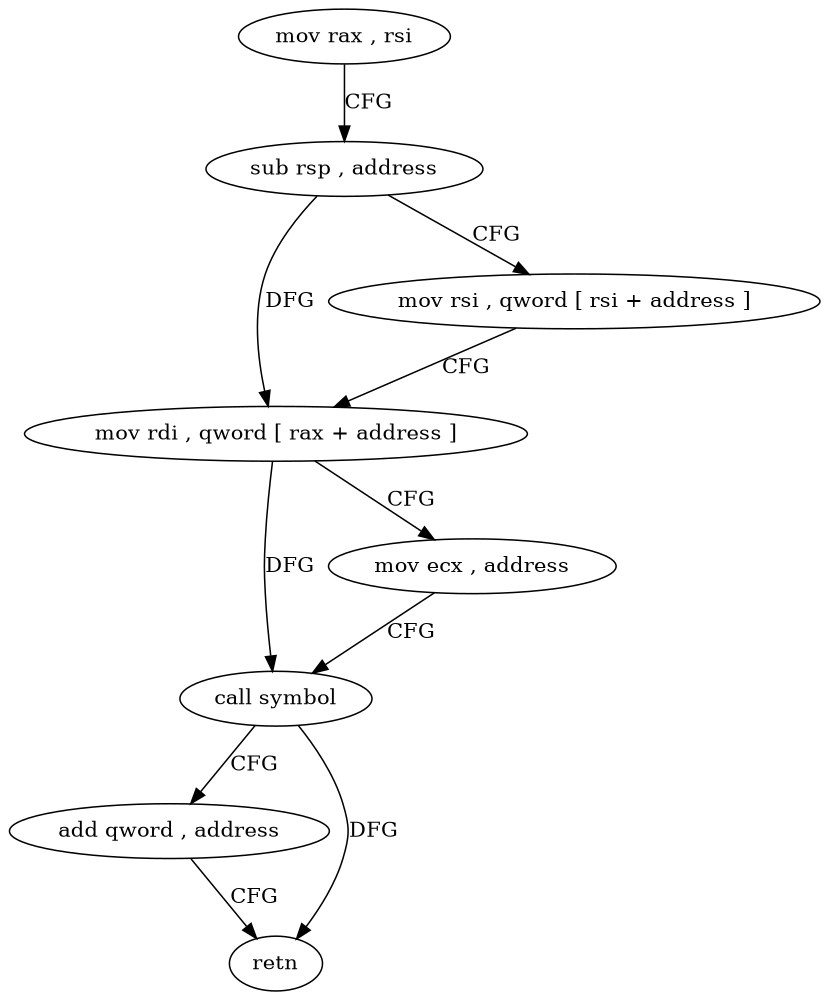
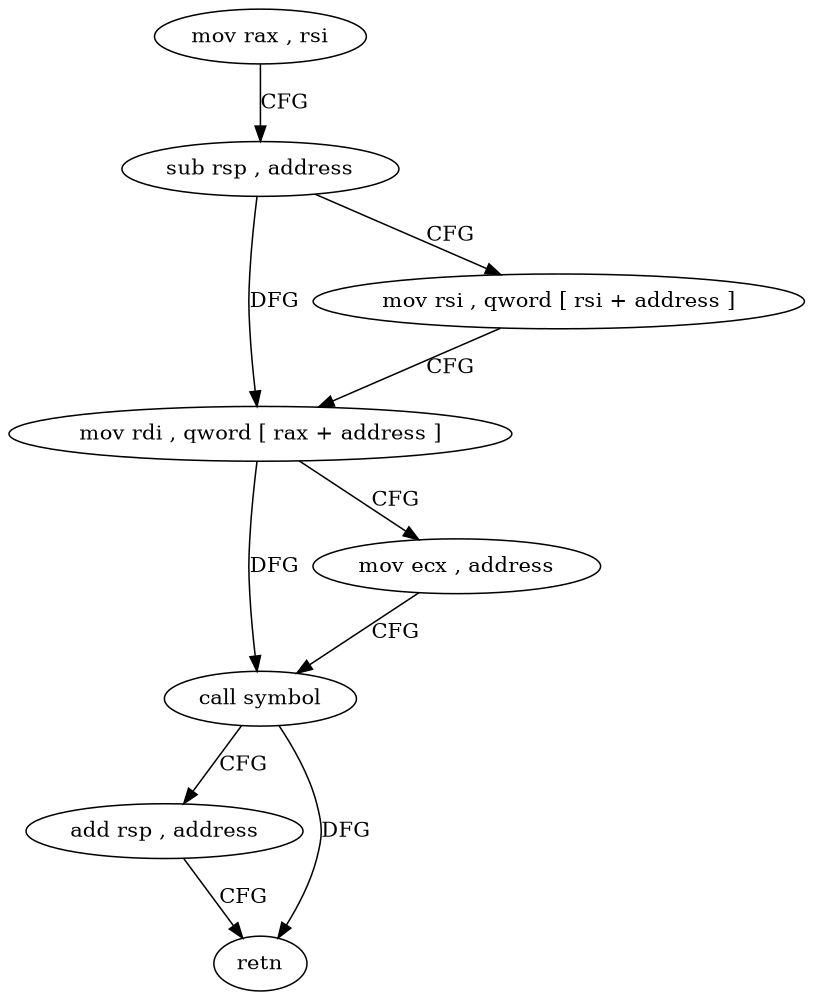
node "add qword , address": label "add qword , address" -> "add rsp , address"
